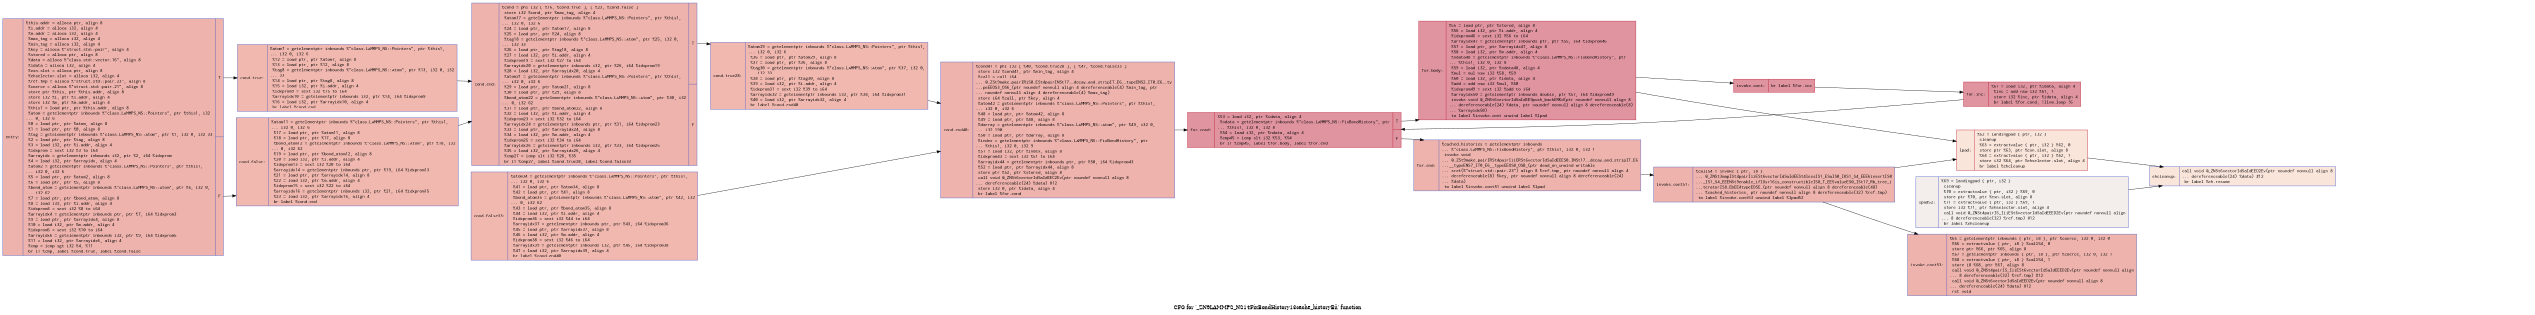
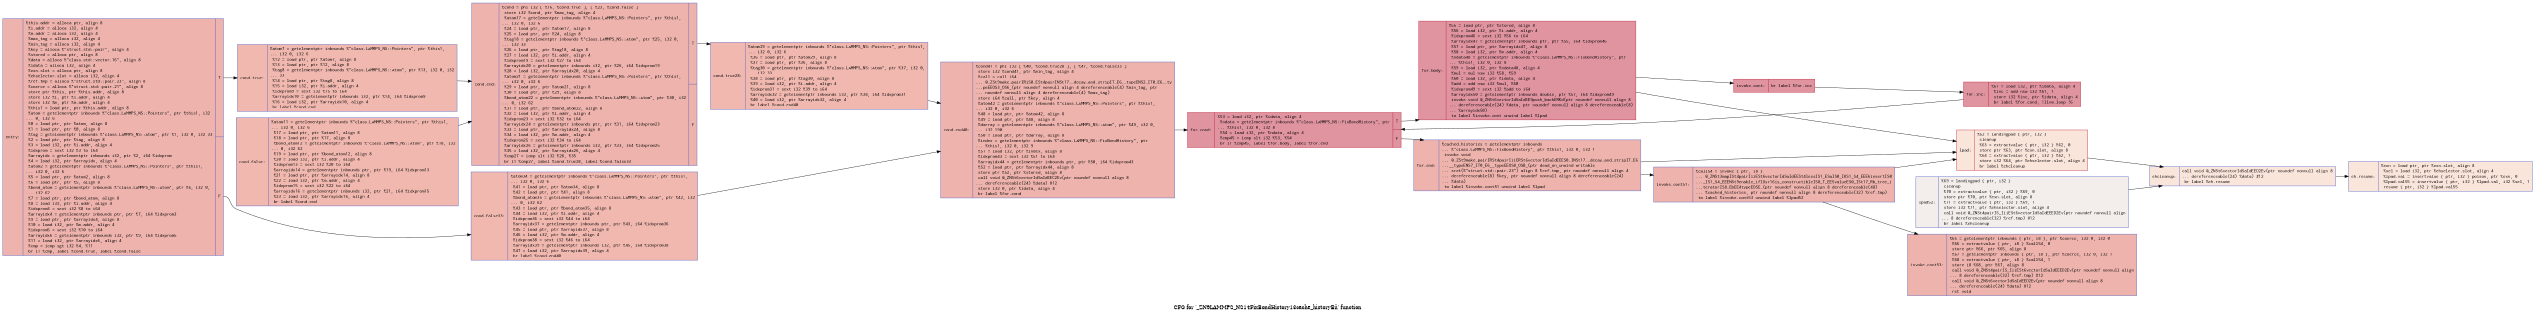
edge "for.end:" -> "lpad:": added
node "eh.resume:": added
edge "entry:" -> "cond.false:": now "entry:" -> "cond.false33:"
